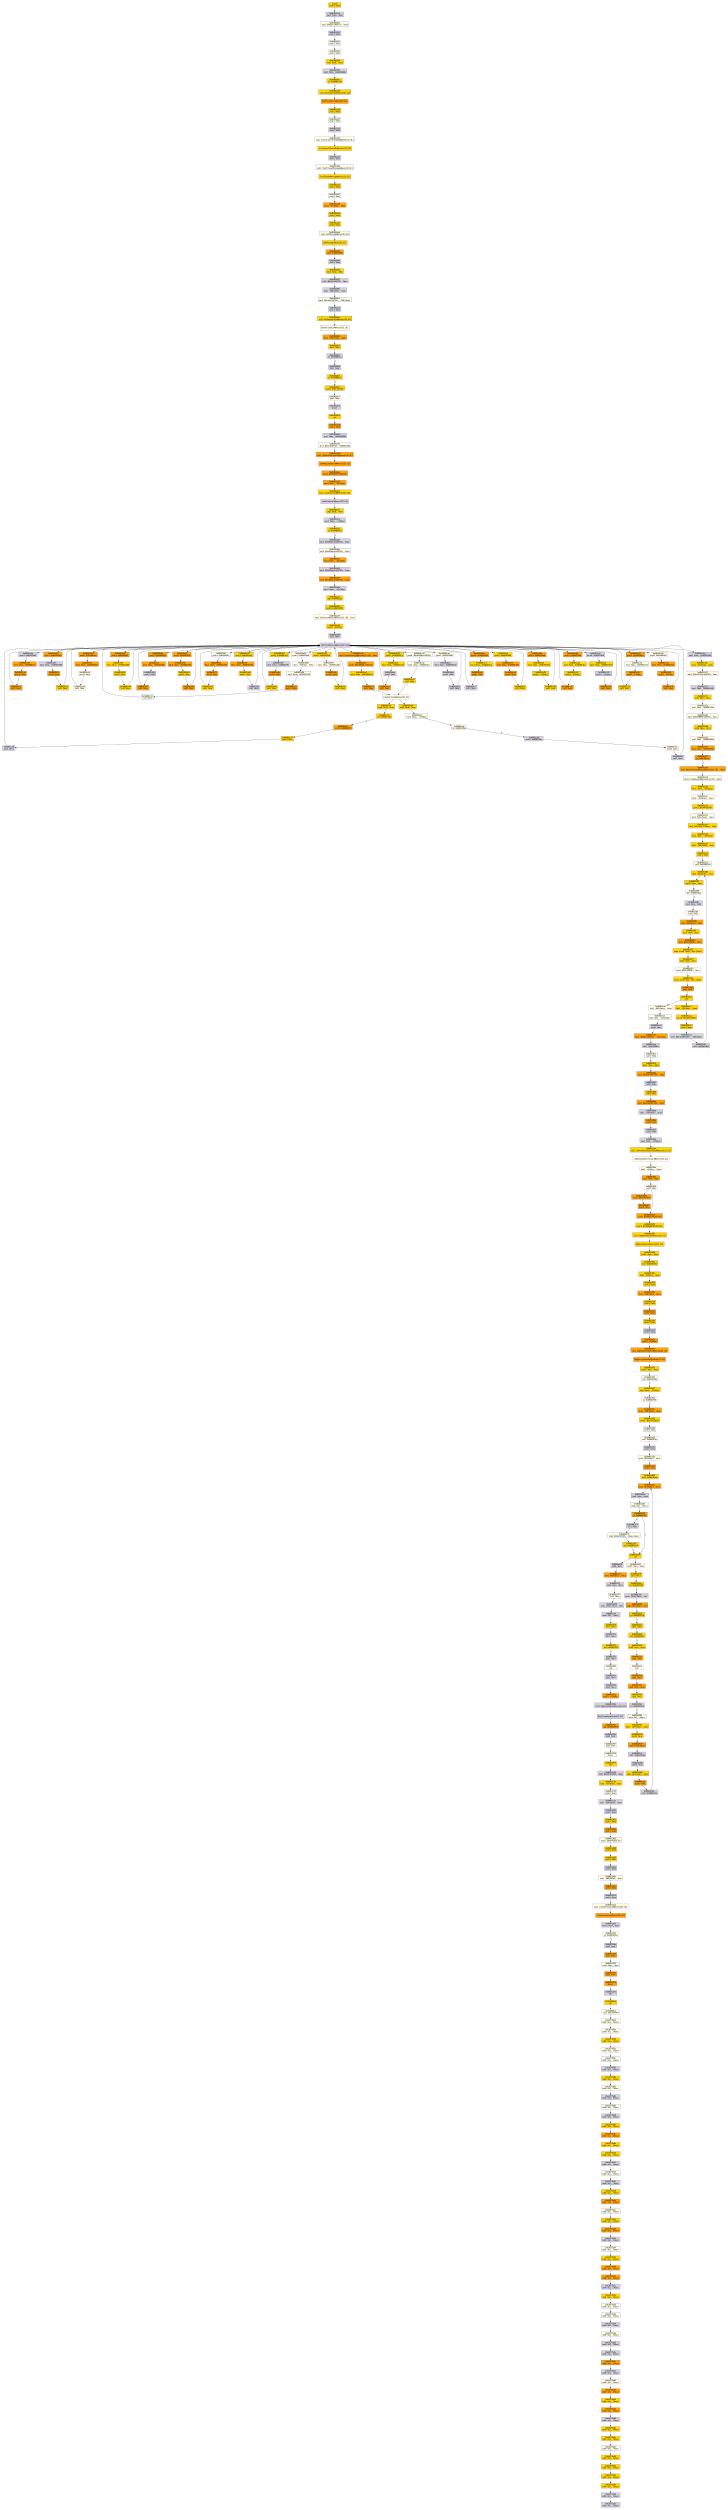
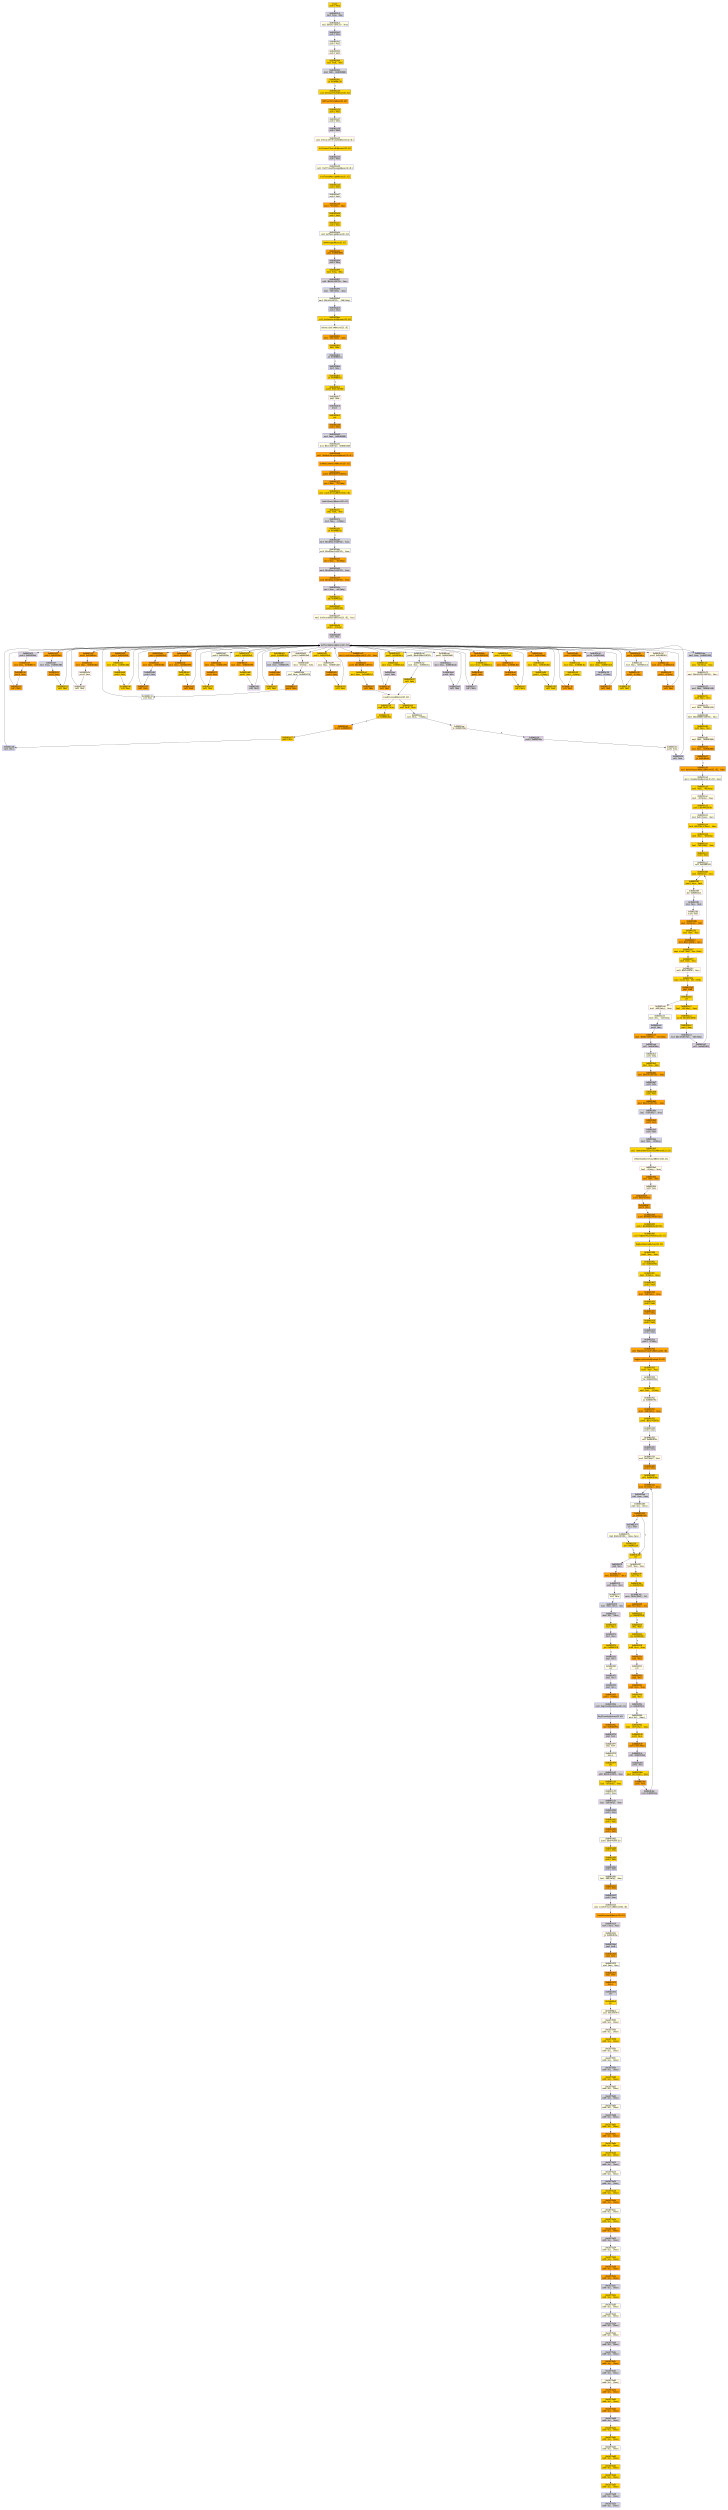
edge "0x004018f4 pushl %eax" -> "0x004018f8 pushl $0x4012b4<UINT32>": now "0x004018f7 pushl %ebx" -> "0x004018f8 pushl $0x4012b4<UINT32>"
node "0x0040191a pushl -4(%ebp)": fillcolor orange -> lightgrey
